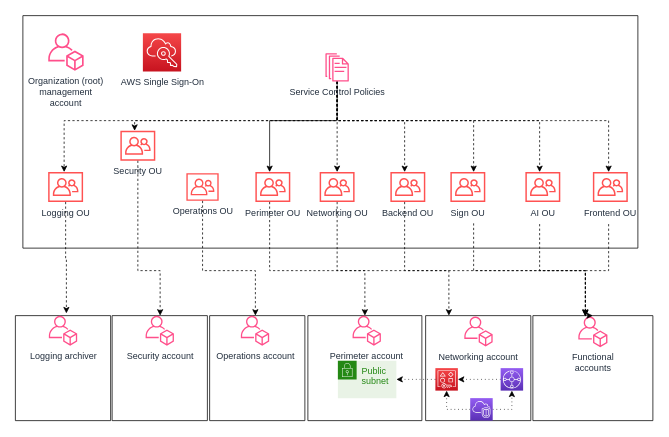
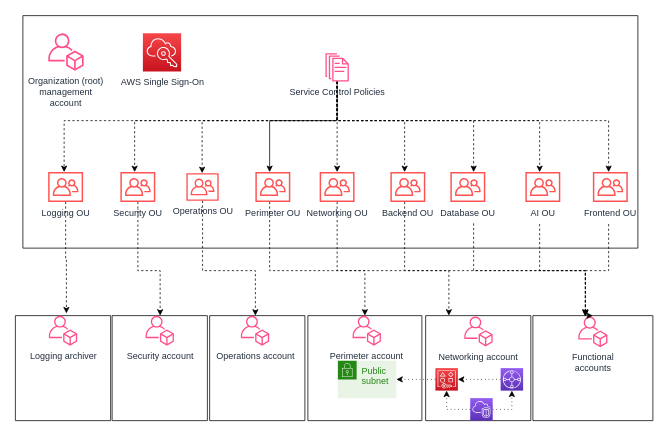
node "Security OU": moved (138, 146) -> (138, 187)
edge "Service Control Policies" -> "Operations OU": added
node "Sign OU": label "Sign OU" -> "Database OU"
